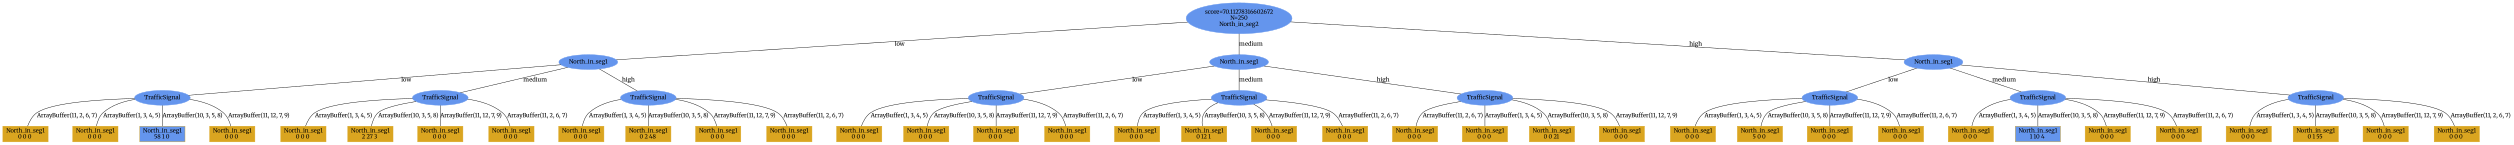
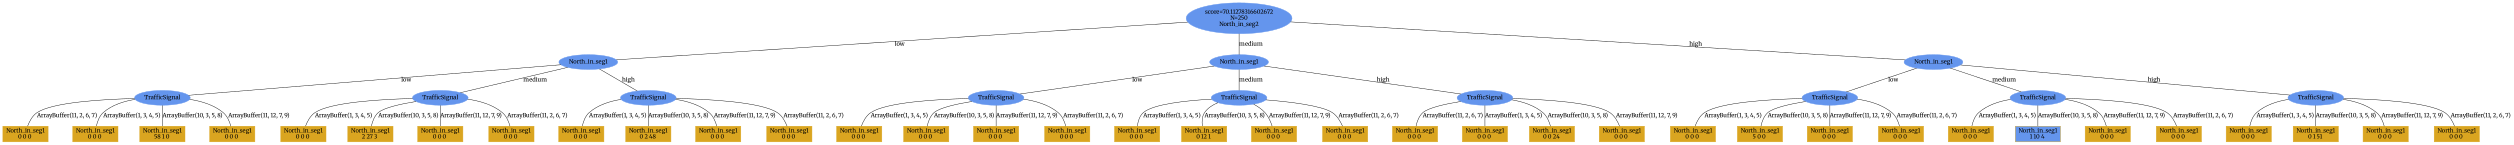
node "North_in_seg1 58 1 0": fillcolor cornflowerblue -> goldenrod
node "North_in_seg1 0 0 21": label "North_in_seg1 0 0 21" -> "North_in_seg1 0 0 24"
node "North_in_seg1 0 1 55": label "North_in_seg1 0 1 55" -> "North_in_seg1 0 1 51"
